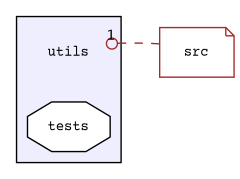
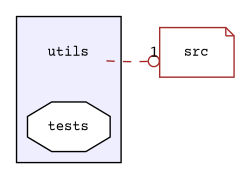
edge "src" -> "utils": reversed
